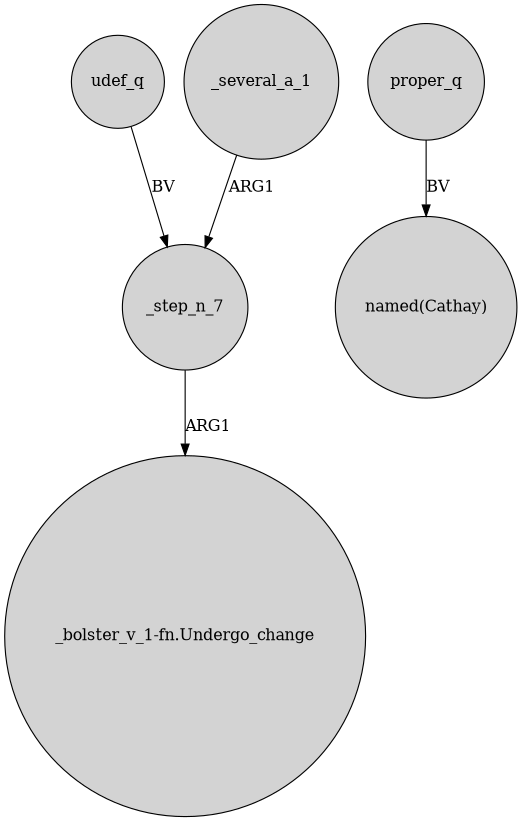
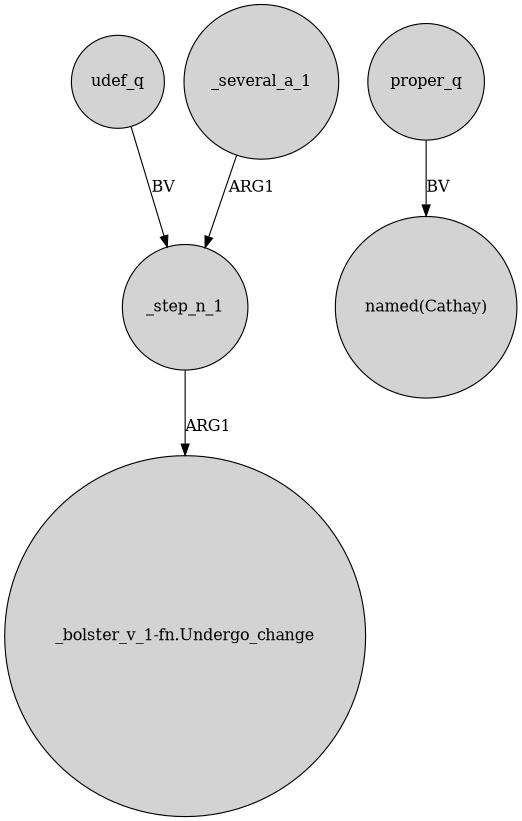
node "_step_n_7": label "_step_n_7" -> "_step_n_1"
